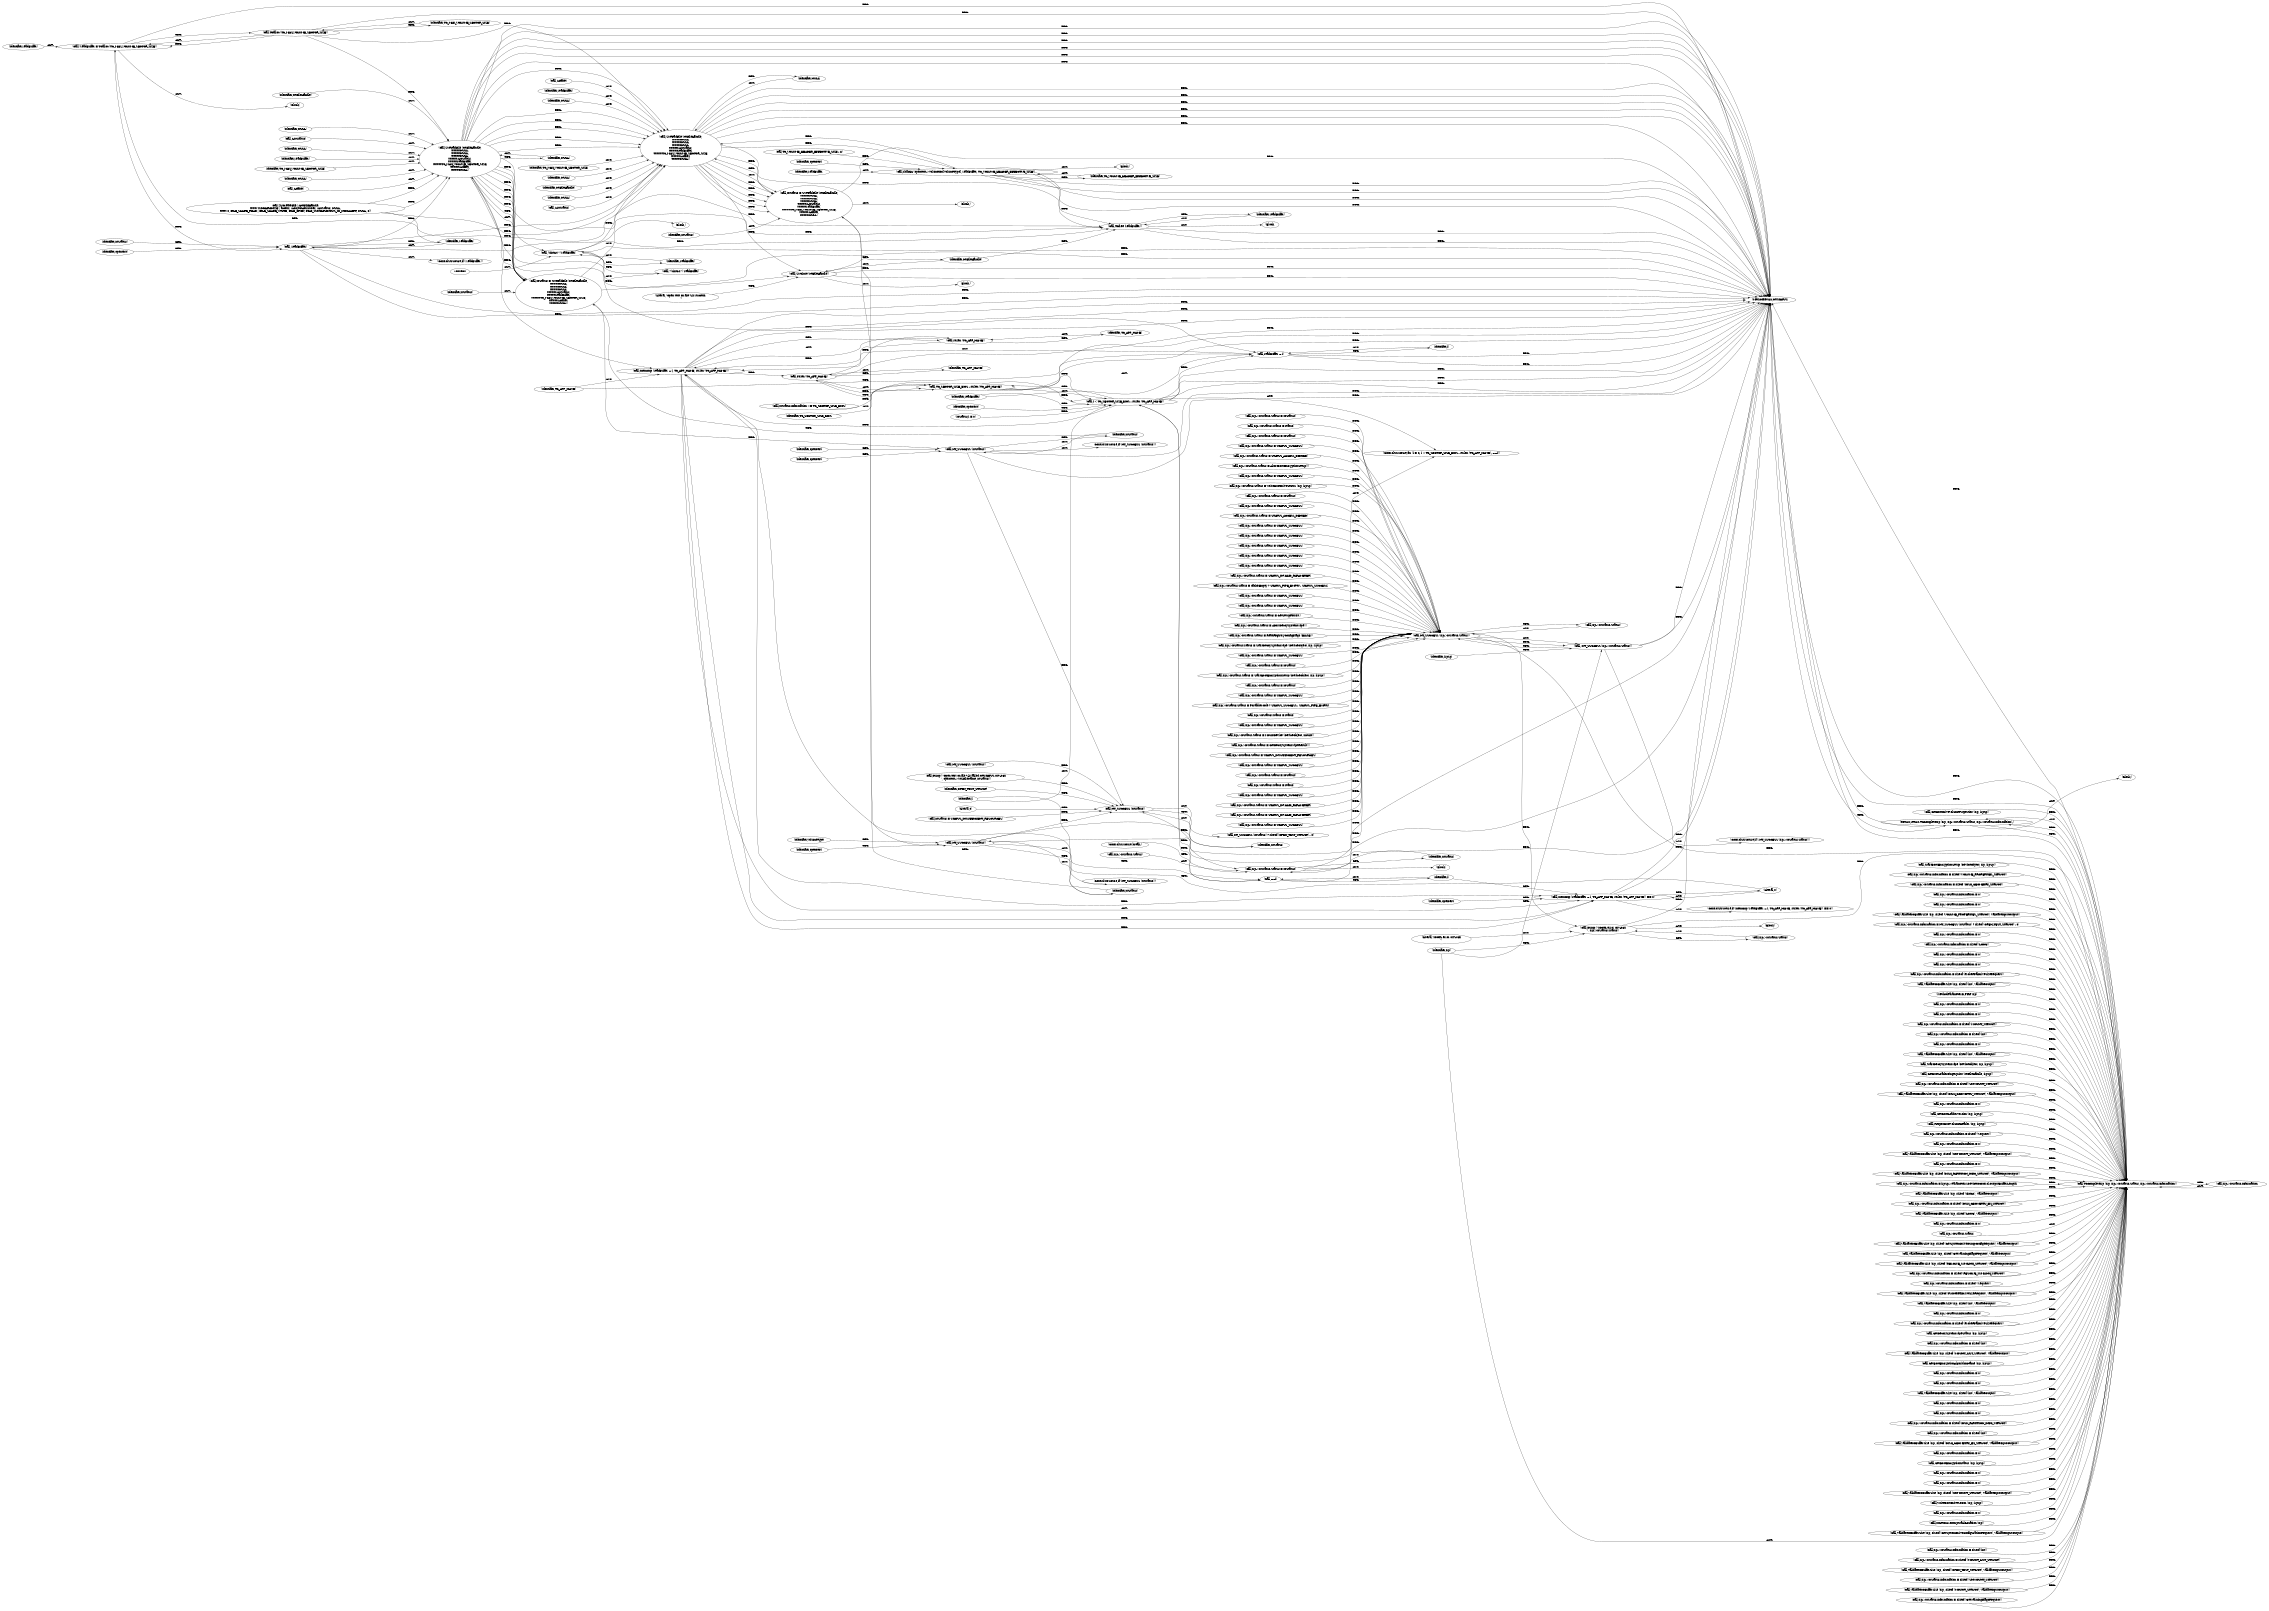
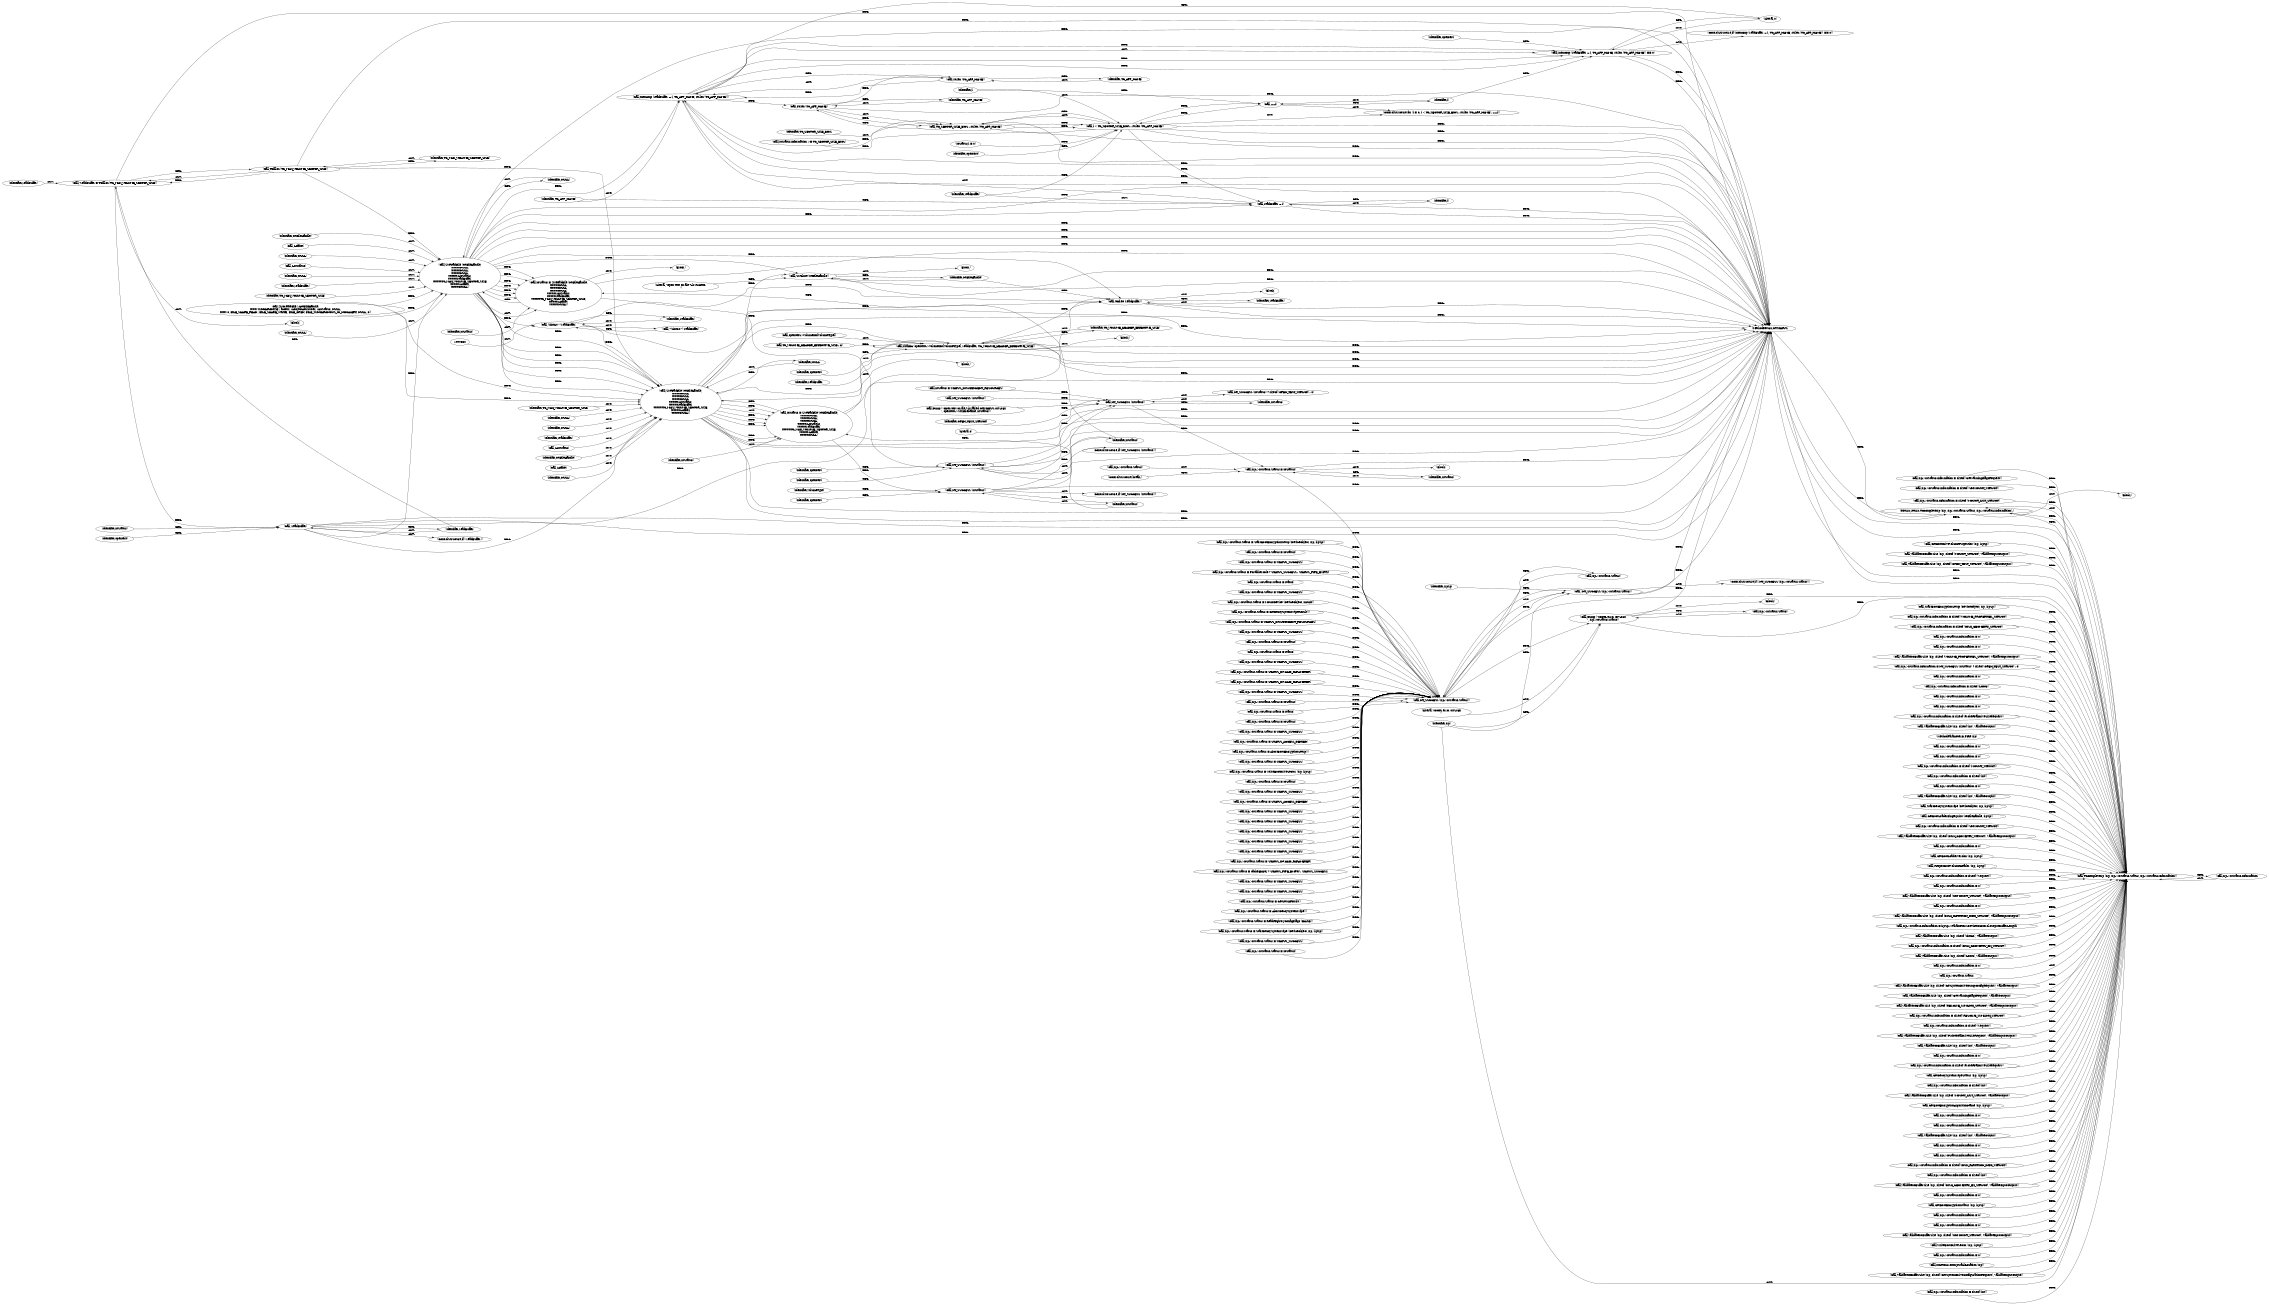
node "(Call,opentest->volumeIDs[volumeType])": added
